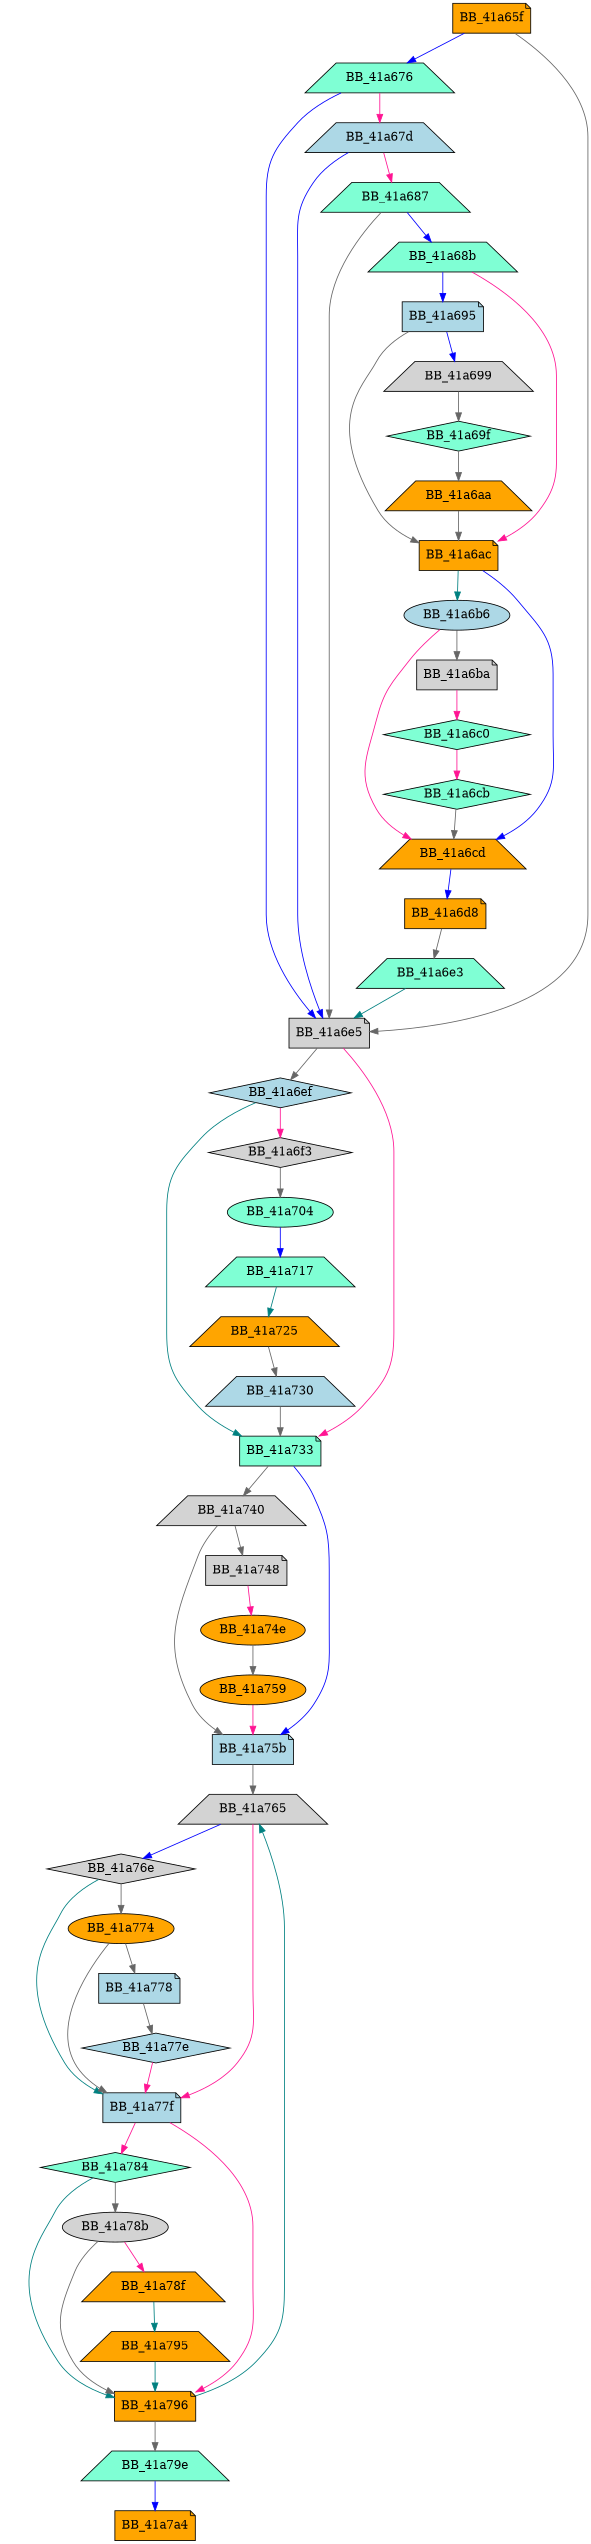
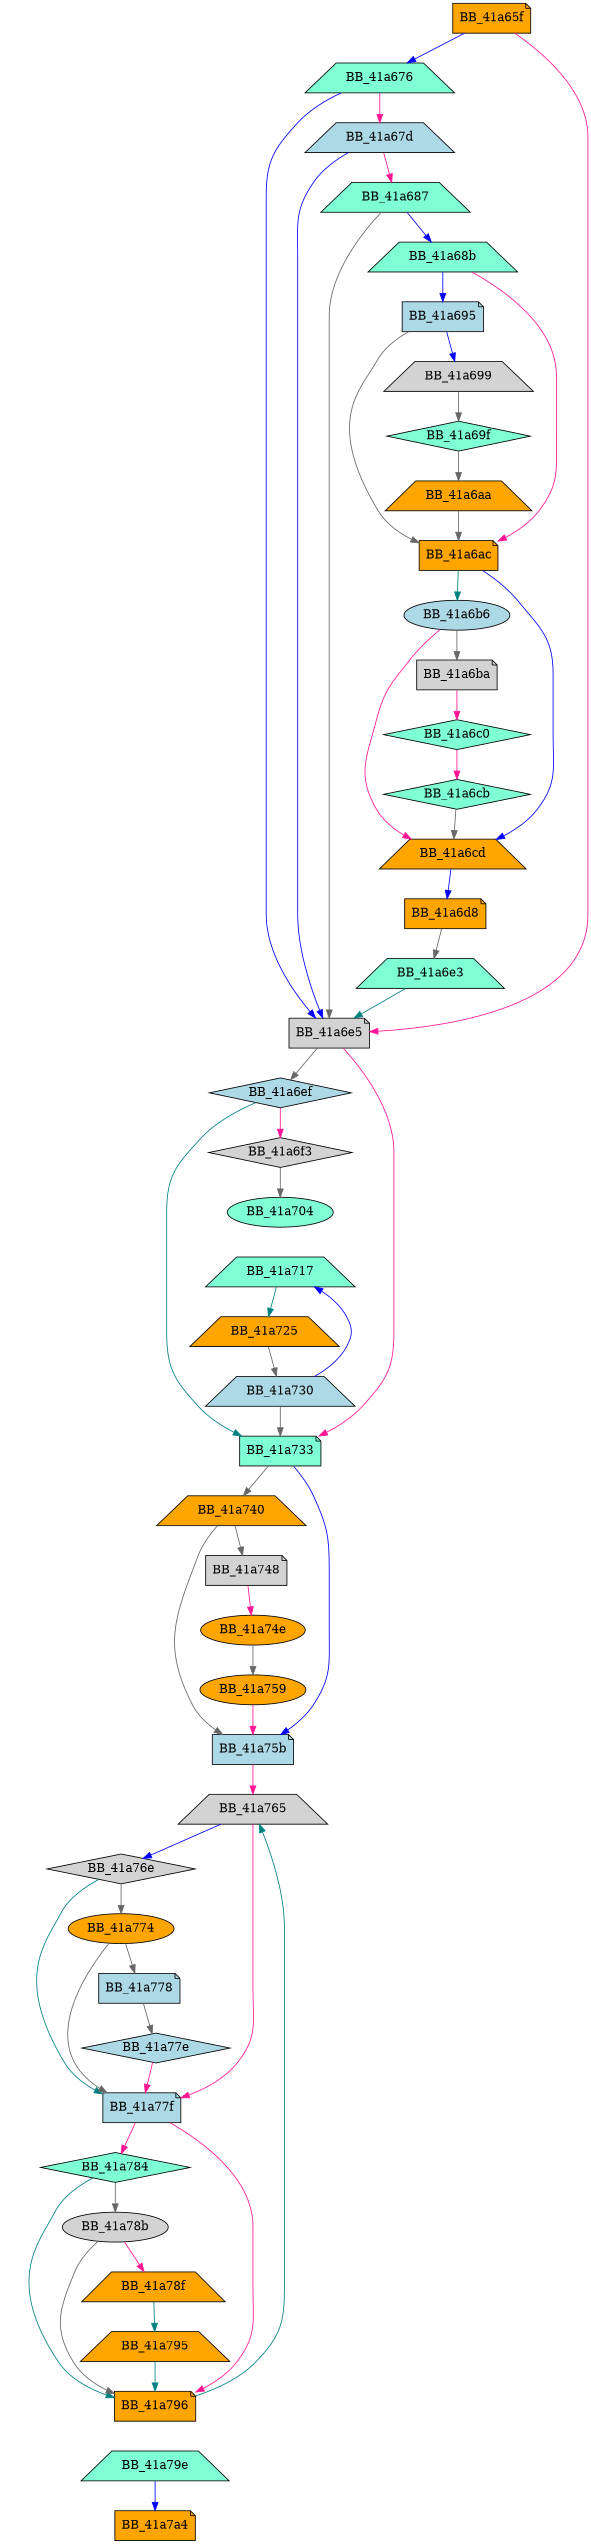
edge "BB_41a65f" -> "BB_41a6e5": color gray40 -> deeppink
edge "BB_41a704" -> "BB_41a717": now "BB_41a730" -> "BB_41a717"
node "BB_41a740": fillcolor lightgrey -> orange
edge "BB_41a75b" -> "BB_41a765": color gray40 -> deeppink
edge "BB_41a796" -> "BB_41a79e": removed
